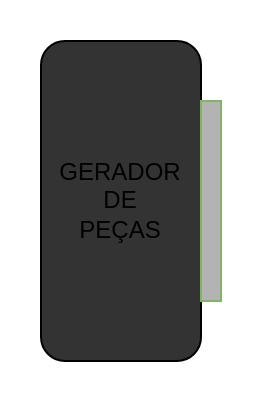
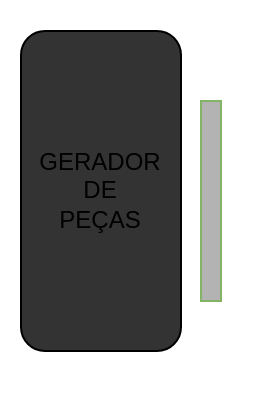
node "GERADOR DE PEÇAS": moved (121, 201) -> (101, 191)
